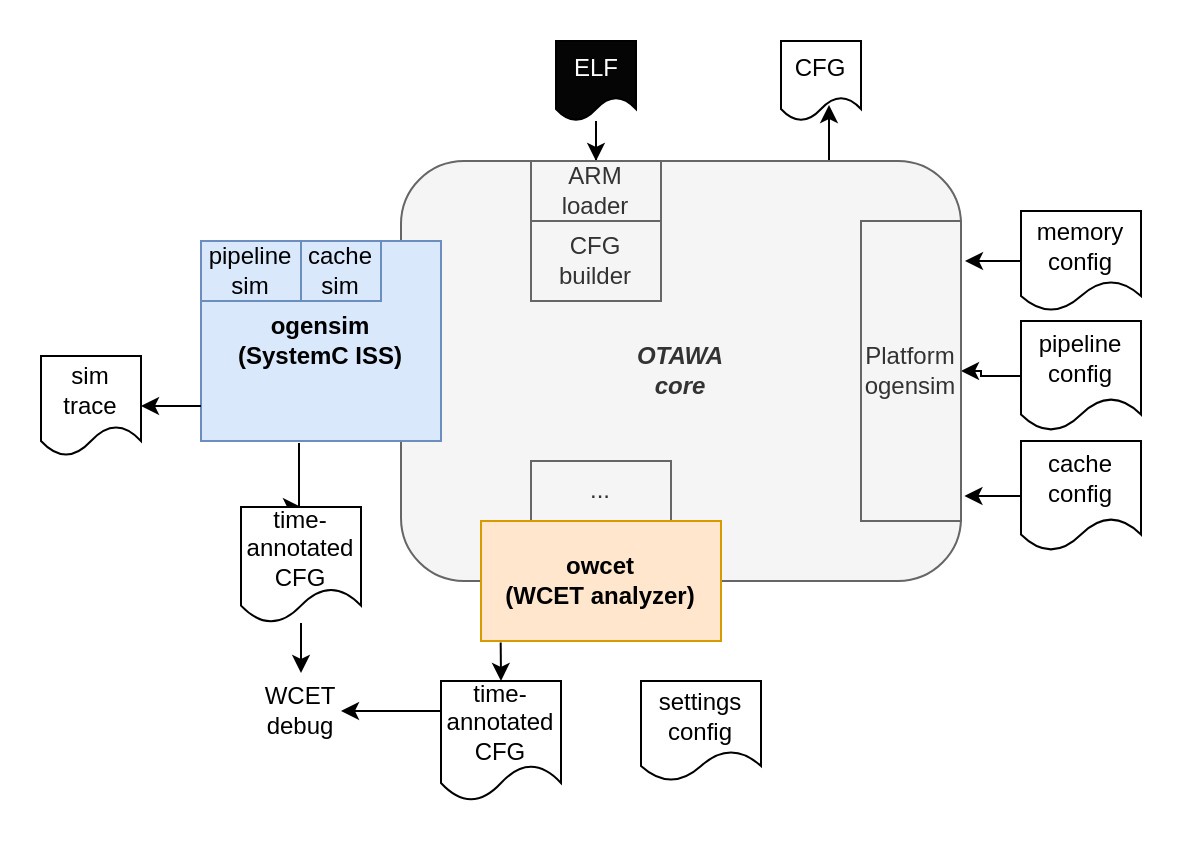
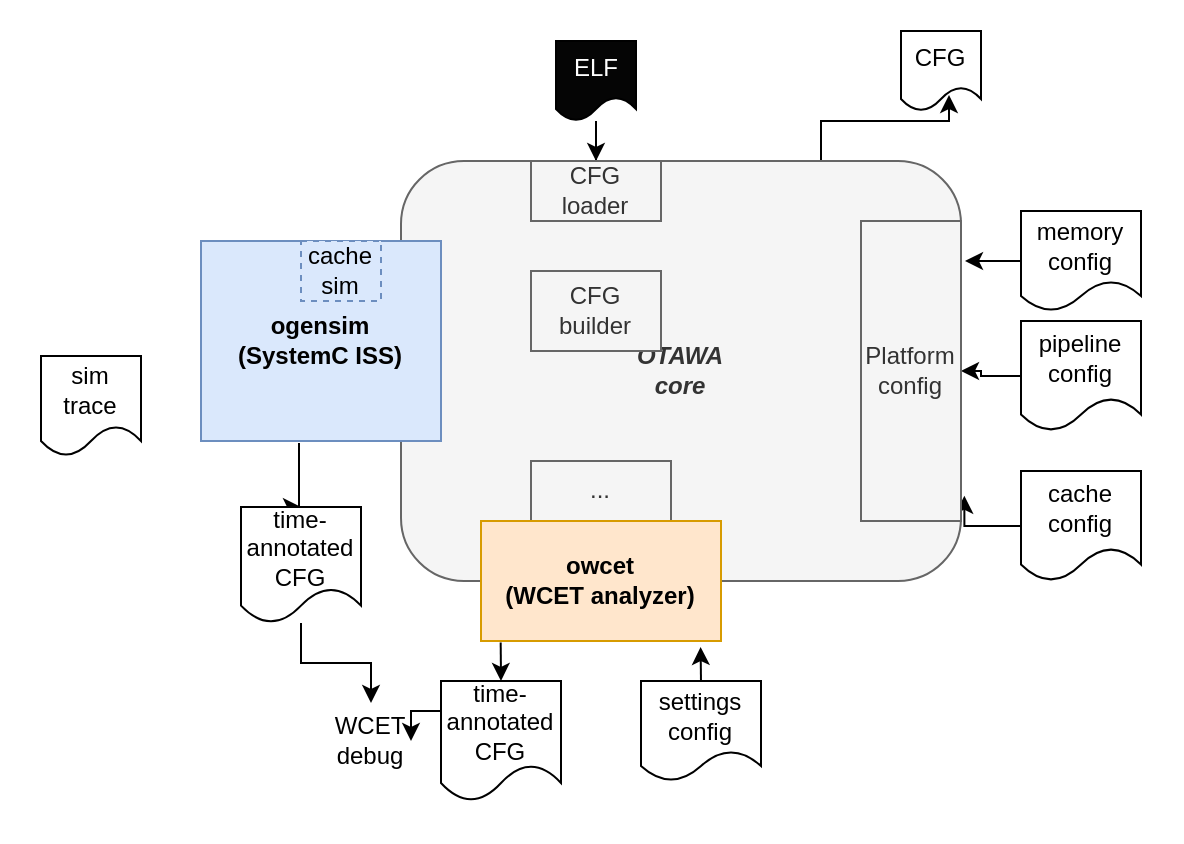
node "CFG": moved (821, 81) -> (941, 71)
node "ARM loader": label "ARM loader" -> "CFG loader"
node "CFG builder": moved (596, 261) -> (596, 311)
node "pipeline sim": removed
node "cache sim": style solid -> dashed
node "Platform ogensim": label "Platform ogensim" -> "Platform config"
edge "ogensim (SystemC ISS)" -> "sim trace": removed
node "cache config": moved (1081, 496) -> (1081, 526)
edge "settings config" -> "owcet (WCET analyzer)": added
node "WCET debug": moved (301, 711) -> (371, 741)
